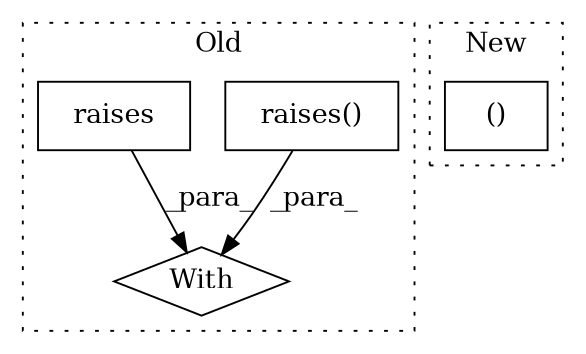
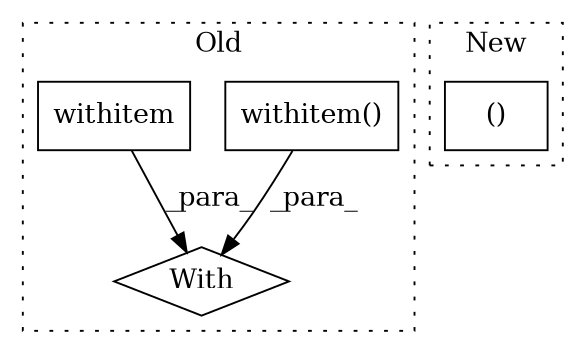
node "raises": label "raises" -> "withitem"
node "raises()": label "raises()" -> "withitem()"
